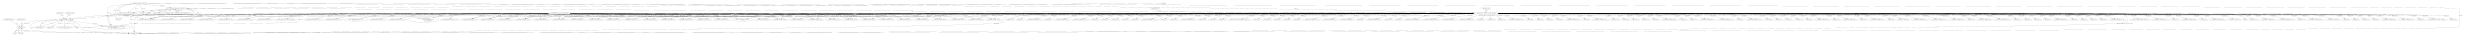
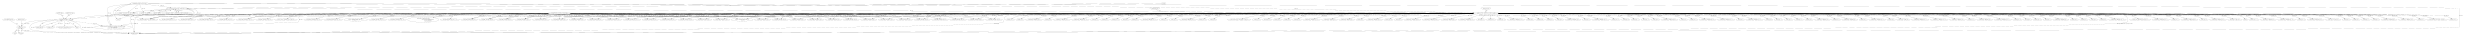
edge "(MethodParameterIn,netdissect_options *ndo)" -> "(Call,ip6addr_string(ndo, obj_tptr + 4))": reversed
node "(Call,obj_tptr+5)": removed
